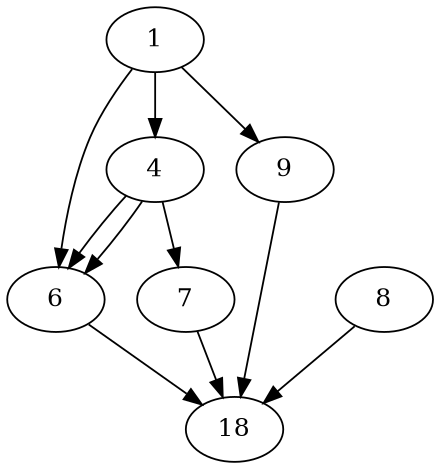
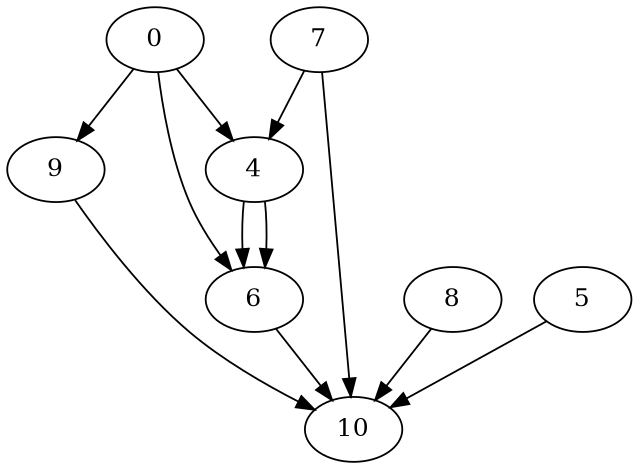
node "1": label "1" -> "0"
edge "4" -> "7": reversed
node "5": added
node "18": label "18" -> "10"
